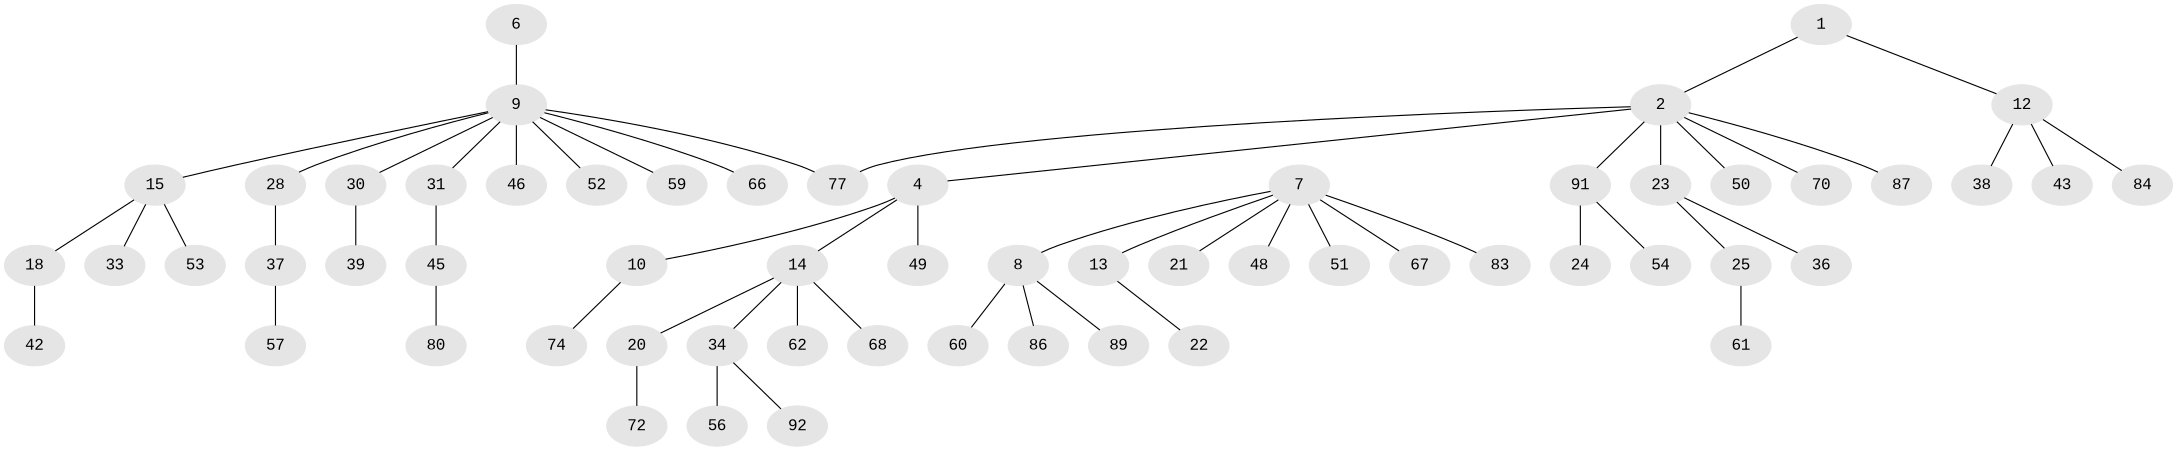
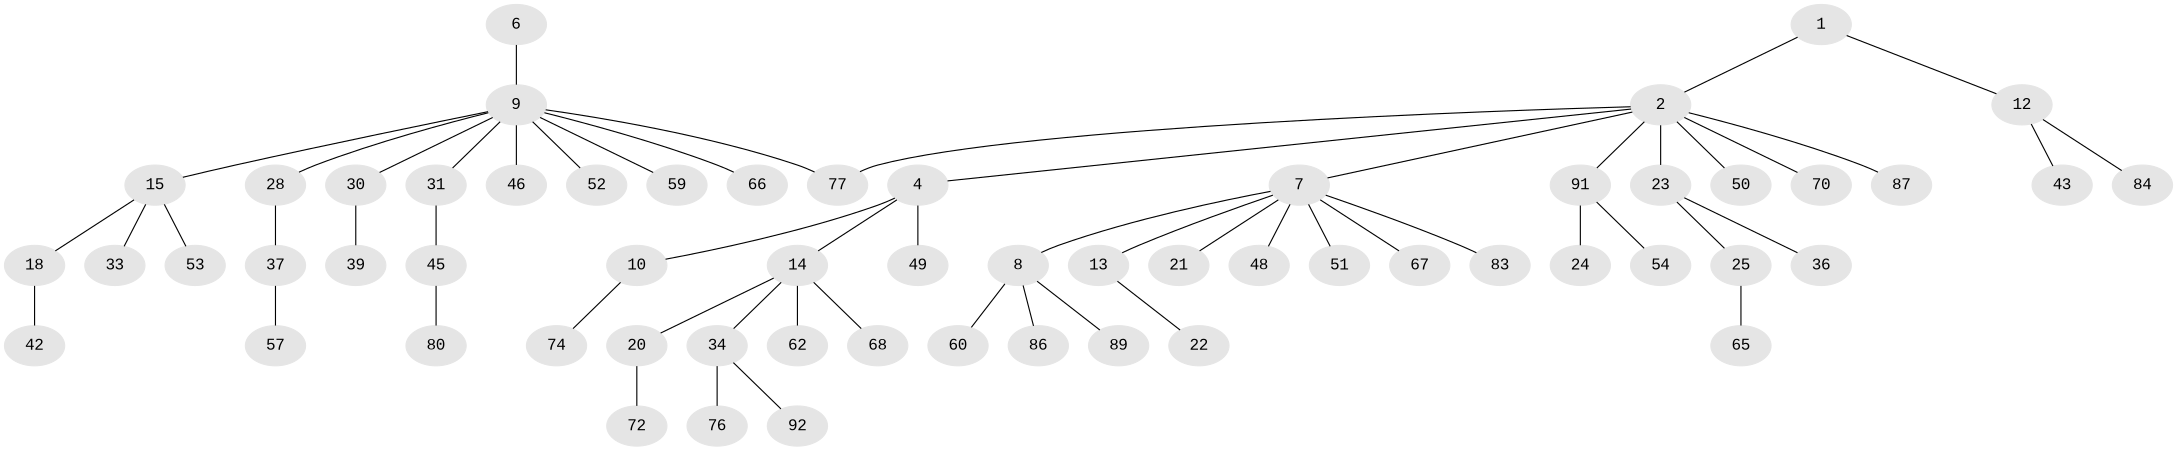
edge "2" -- "7": added
node "38": removed
node "61": label "61" -> "65"
node "56": label "56" -> "76"
